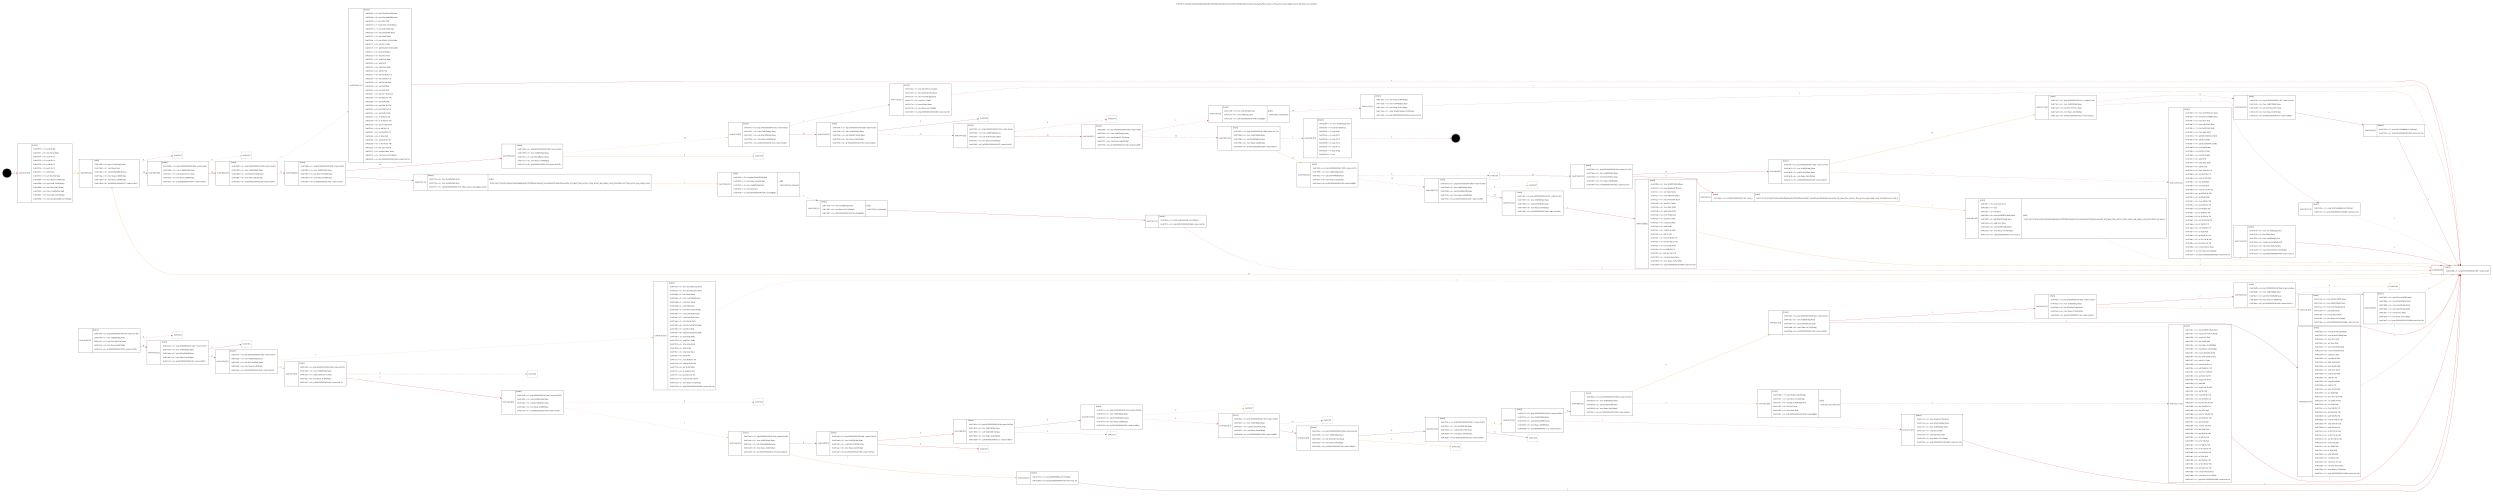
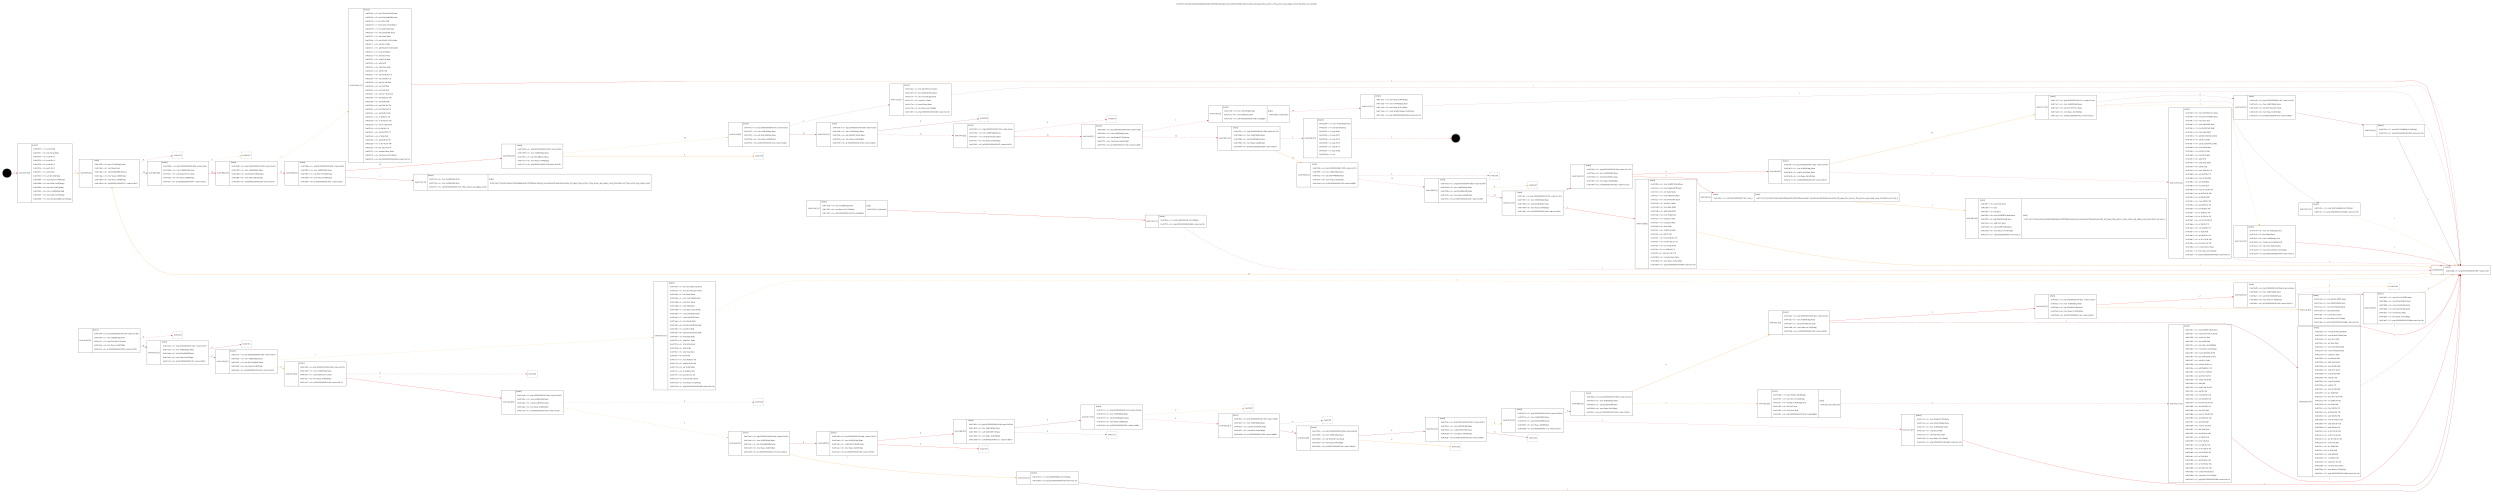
edge "0x402108" -> "0x4019e5 [25]": now "0x4019cc [25]" -> "0x4019e5 [25]"
node "0x401f46 [23]": removed
edge "0x401df1 [40]" -> "0x401e19 [32]": now "0x401a17 [25]" -> "0x401e19 [32]"
